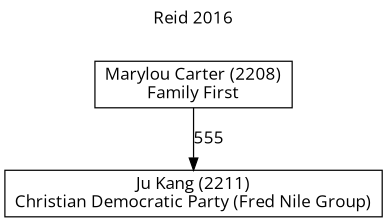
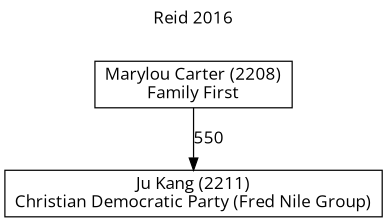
edge "Marylou Carter (2208) Family First" -> "Ju Kang (2211) Christian Democratic Party (Fred Nile Group)": label "555" -> "550"
